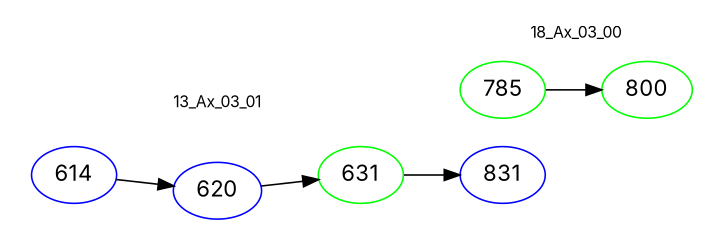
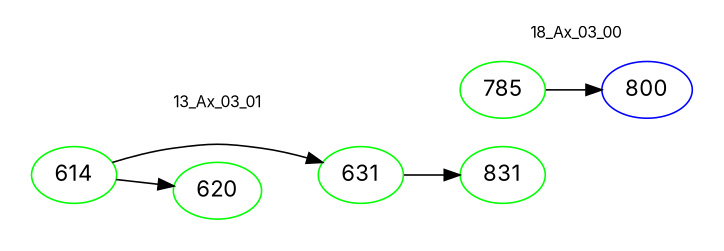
node "800": color green -> blue
node "614": color blue -> green
node "831": color blue -> green
edge "620" -> "631": now "614" -> "631"
node "620": color blue -> green
